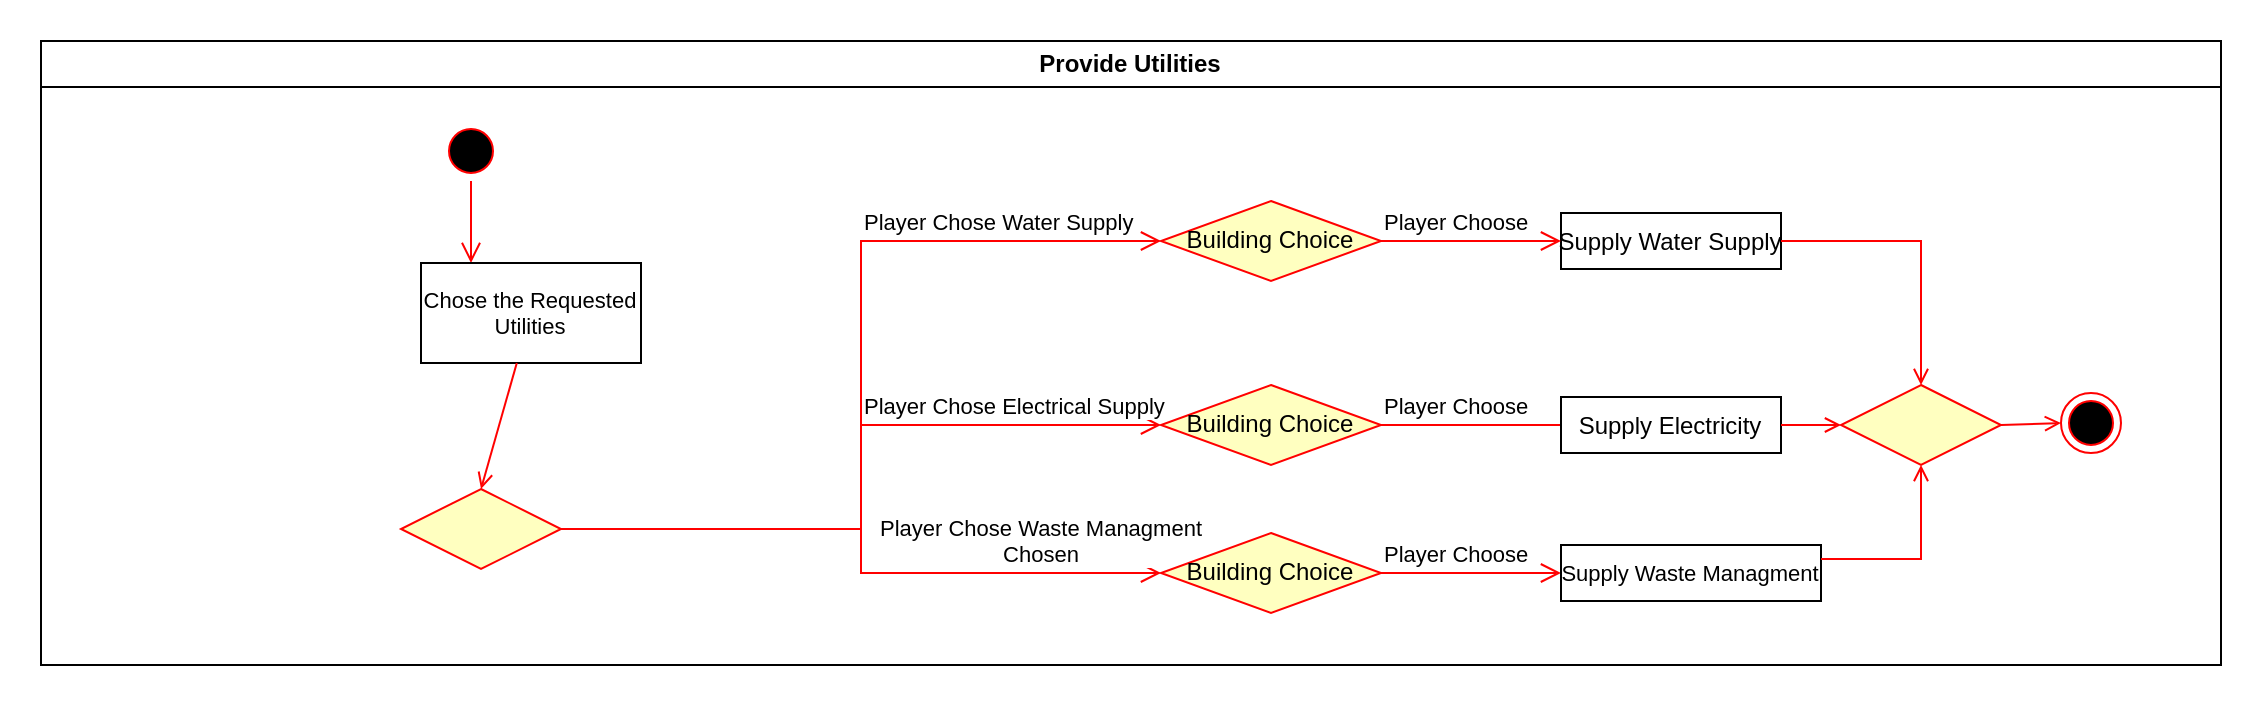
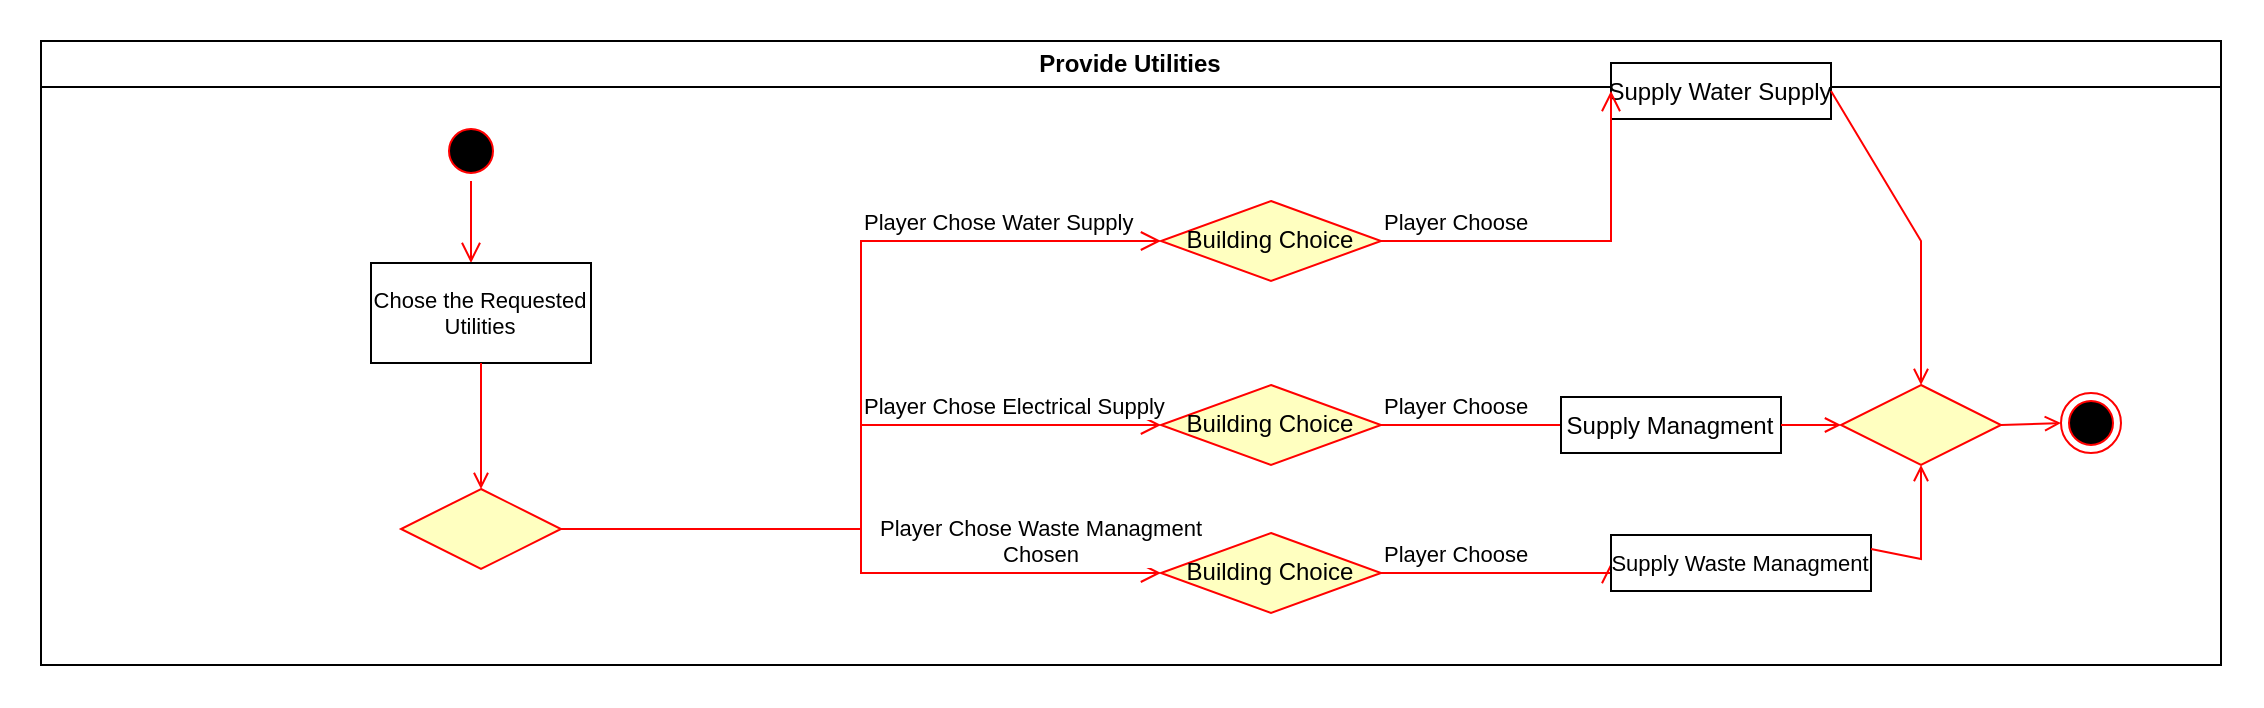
node "Supply Water Supply": moved (1671, 241) -> (1721, 91)
node "Chose the Requested Utilities": moved (531, 313) -> (481, 313)
node "Supply Electricity": label "Supply Electricity" -> "Supply Managment"
node "Supply Waste Managment": moved (1691, 573) -> (1741, 563)
